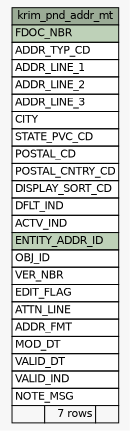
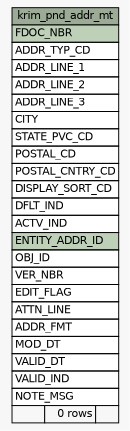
node "krim_pnd_addr_mt": text "7 rows" -> "0 rows"
